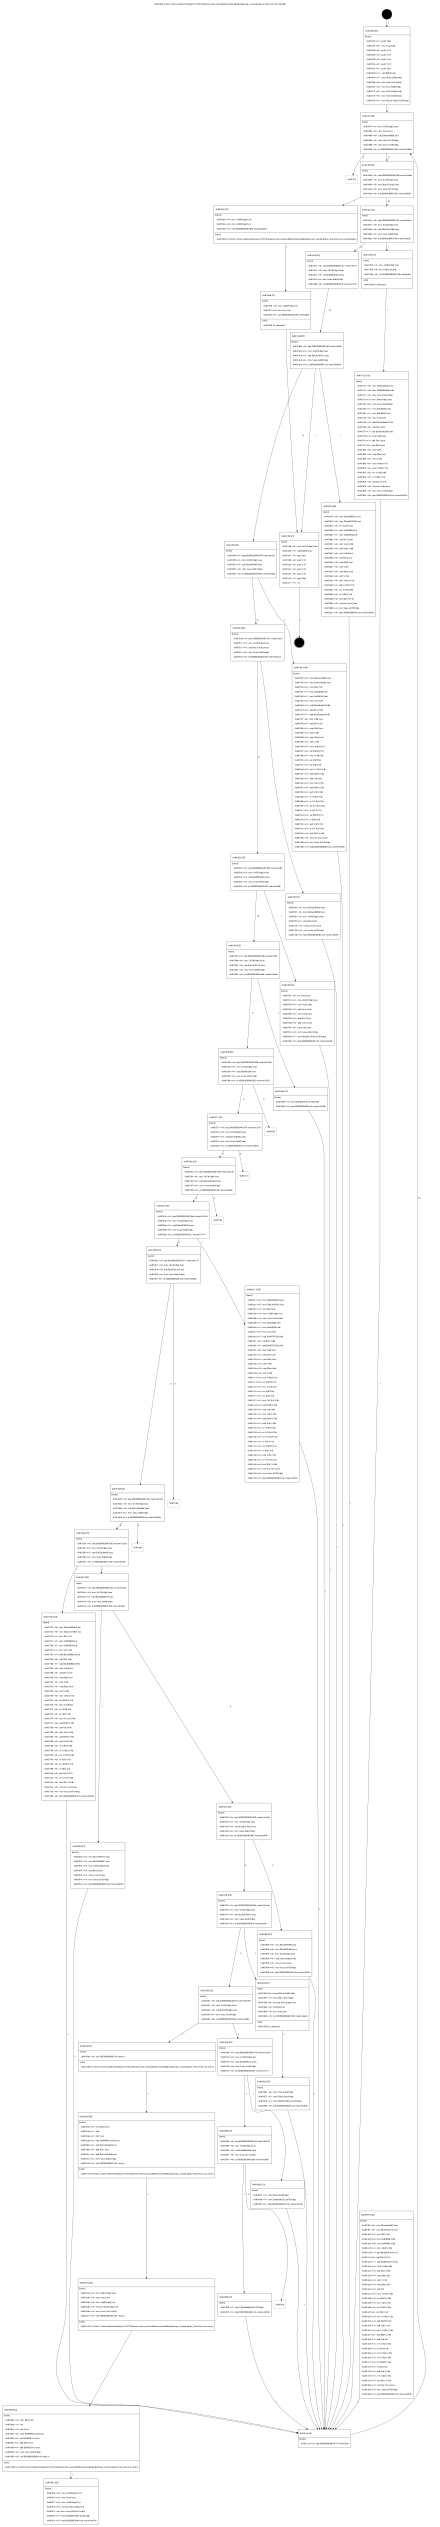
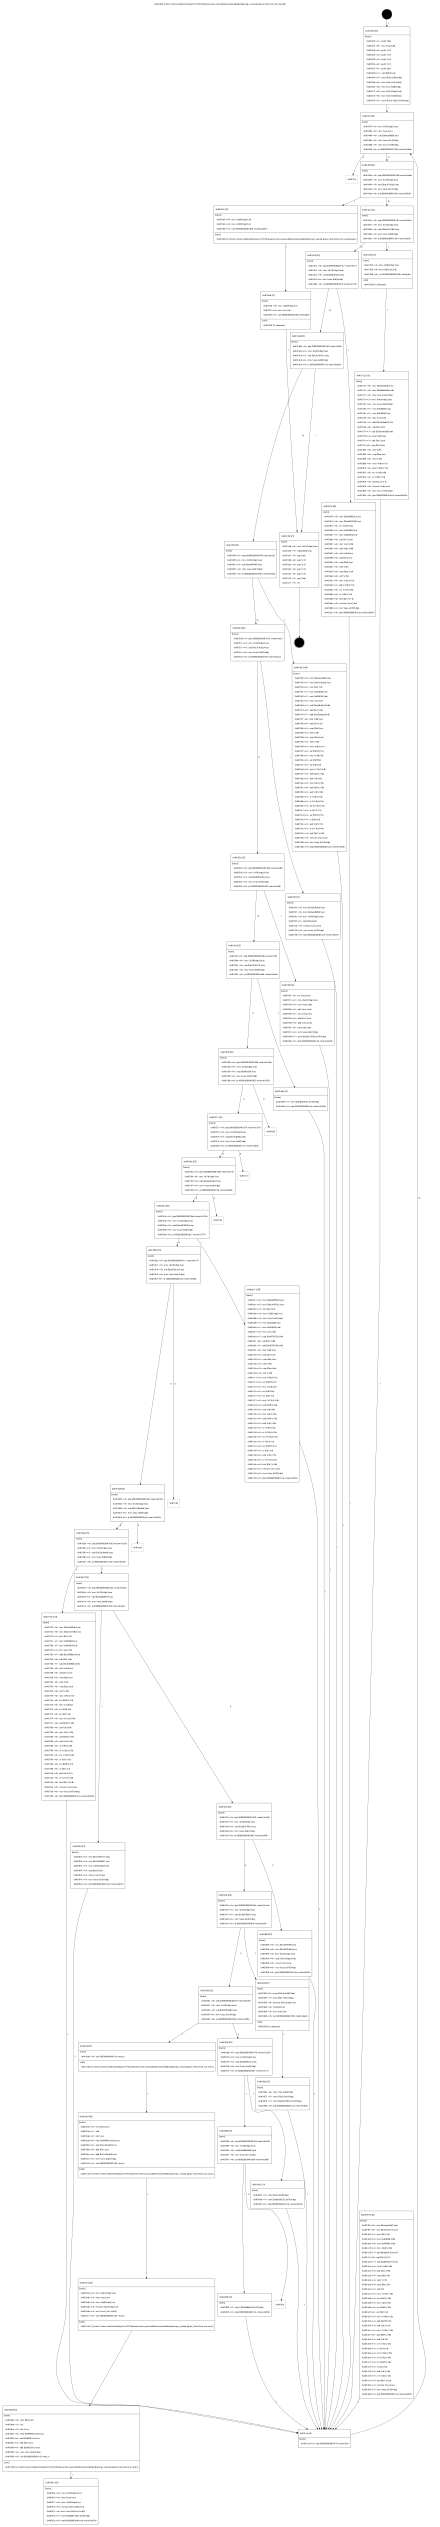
edge "0x4014db [25]" -> "0x401b74 [83]": now "0x4014c2 [25]" -> "0x401b74 [83]"
